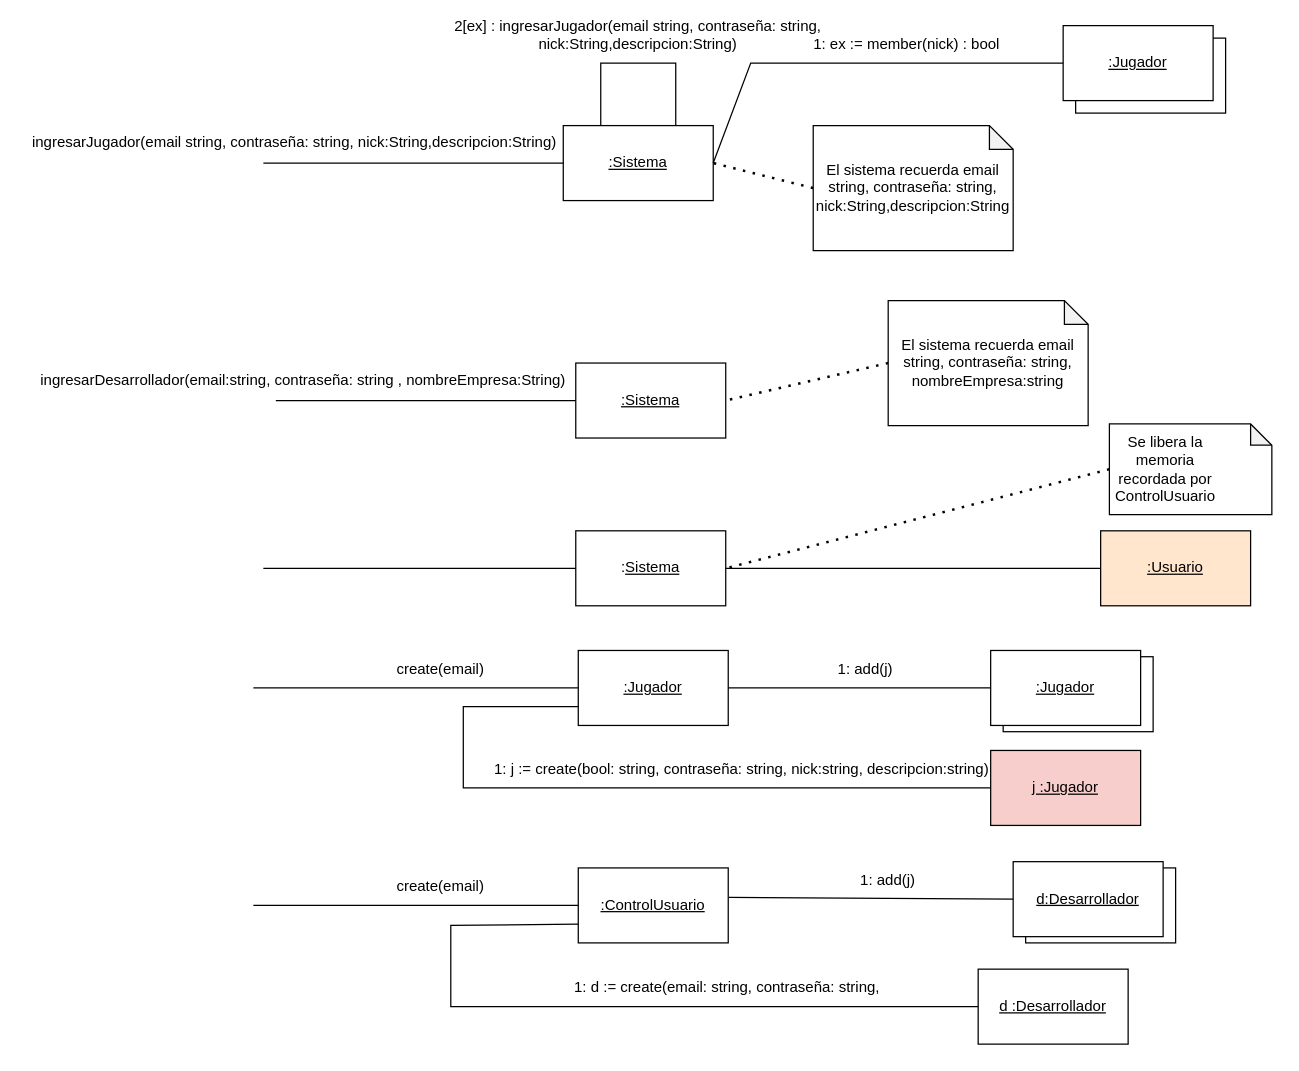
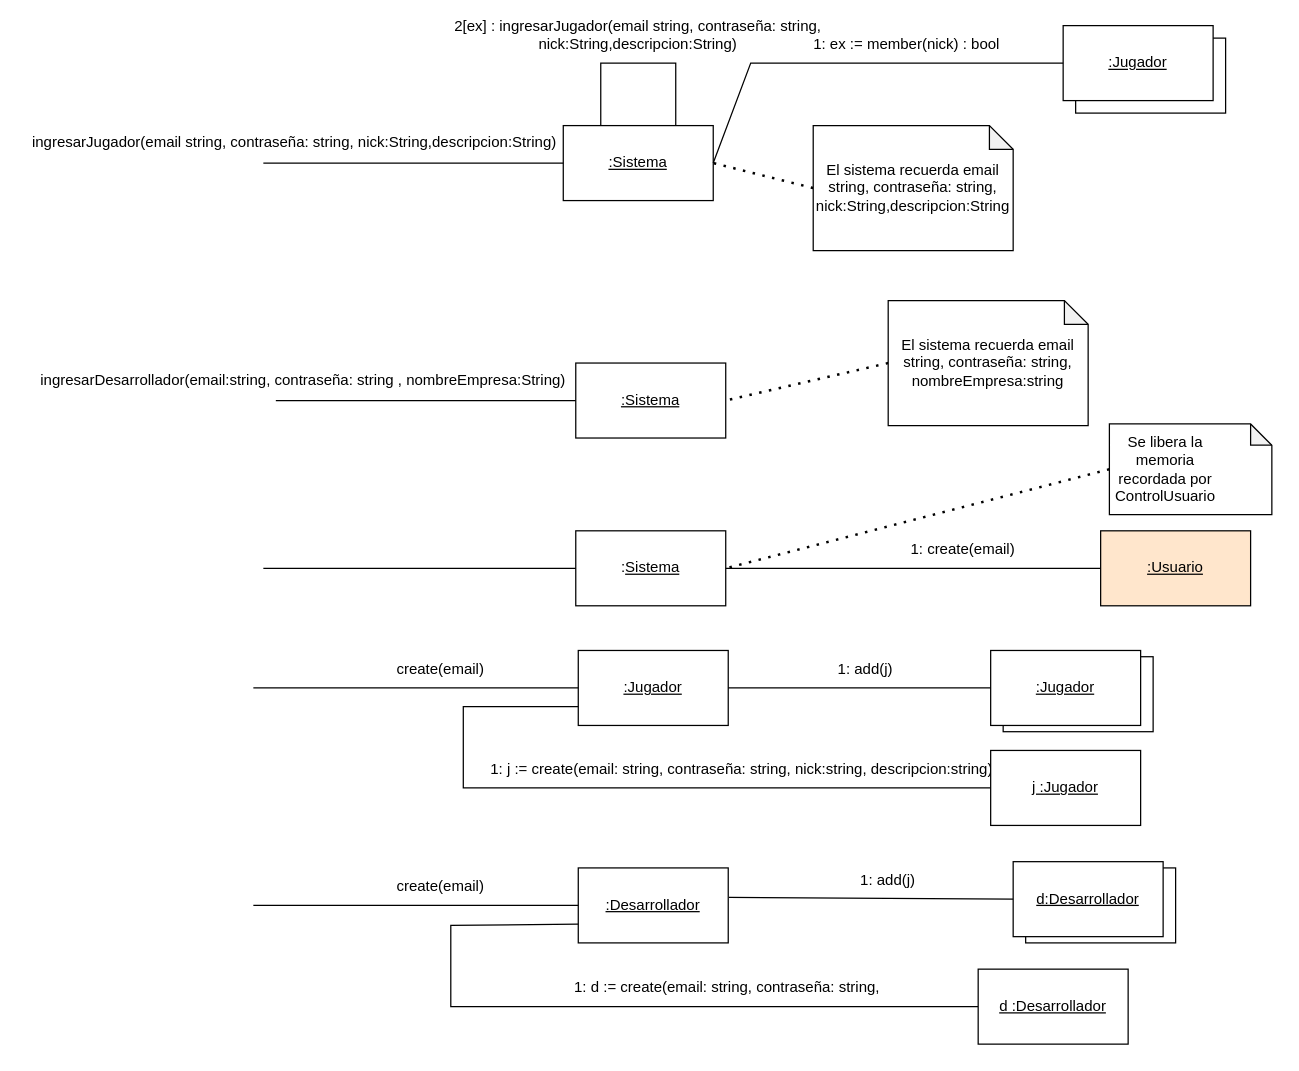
node "1: create(email)": added
node "1: j := create(bool: string, contraseña: string, nick:string, descripcion:string)": label "1: j := create(bool: string, contraseña: string, nick:string, descripcion:string)" -> "1: j := create(email: string, contraseña: string, nick:string, descripcion:string)"
node "j :Jugador": fillcolor #f8cecc -> #ffffff
node ":ControlUsuario": label ":ControlUsuario" -> ":Desarrollador"
